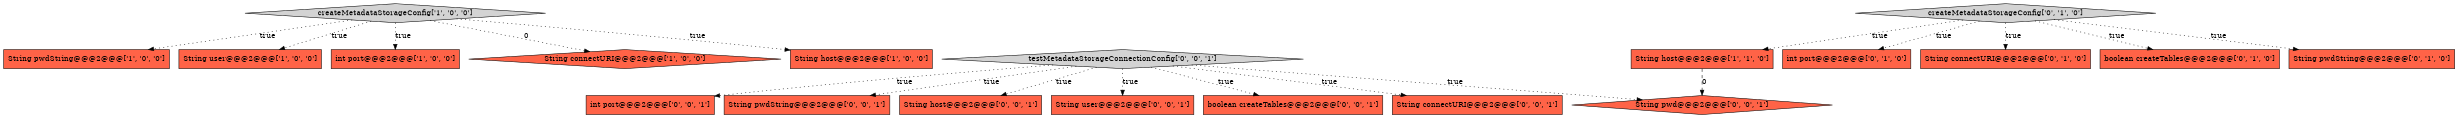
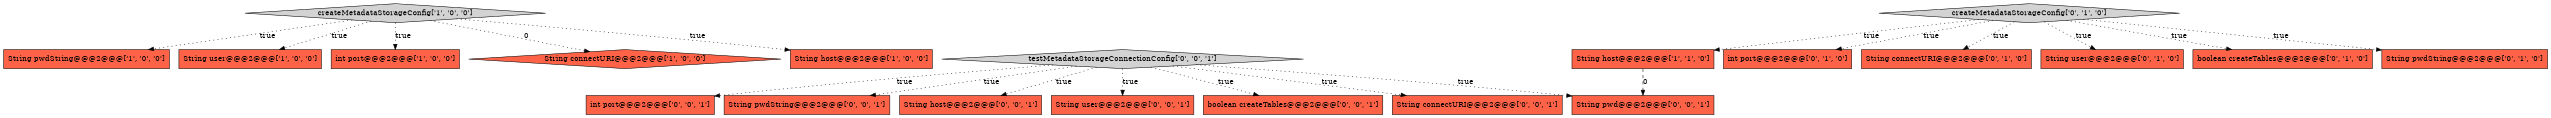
node "String user@@@2@@@['0', '1', '0']": added
node "String pwd@@@2@@@['0', '0', '1']": shape diamond -> box
